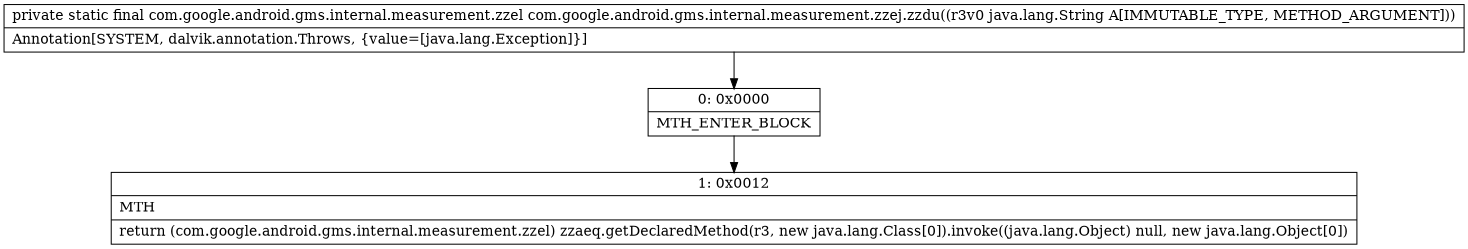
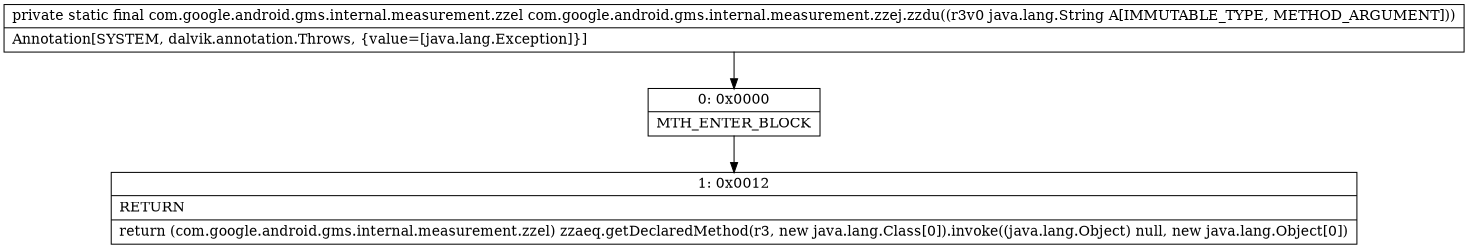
node "1: 0x0012": text "MTH" -> "RETURN"
